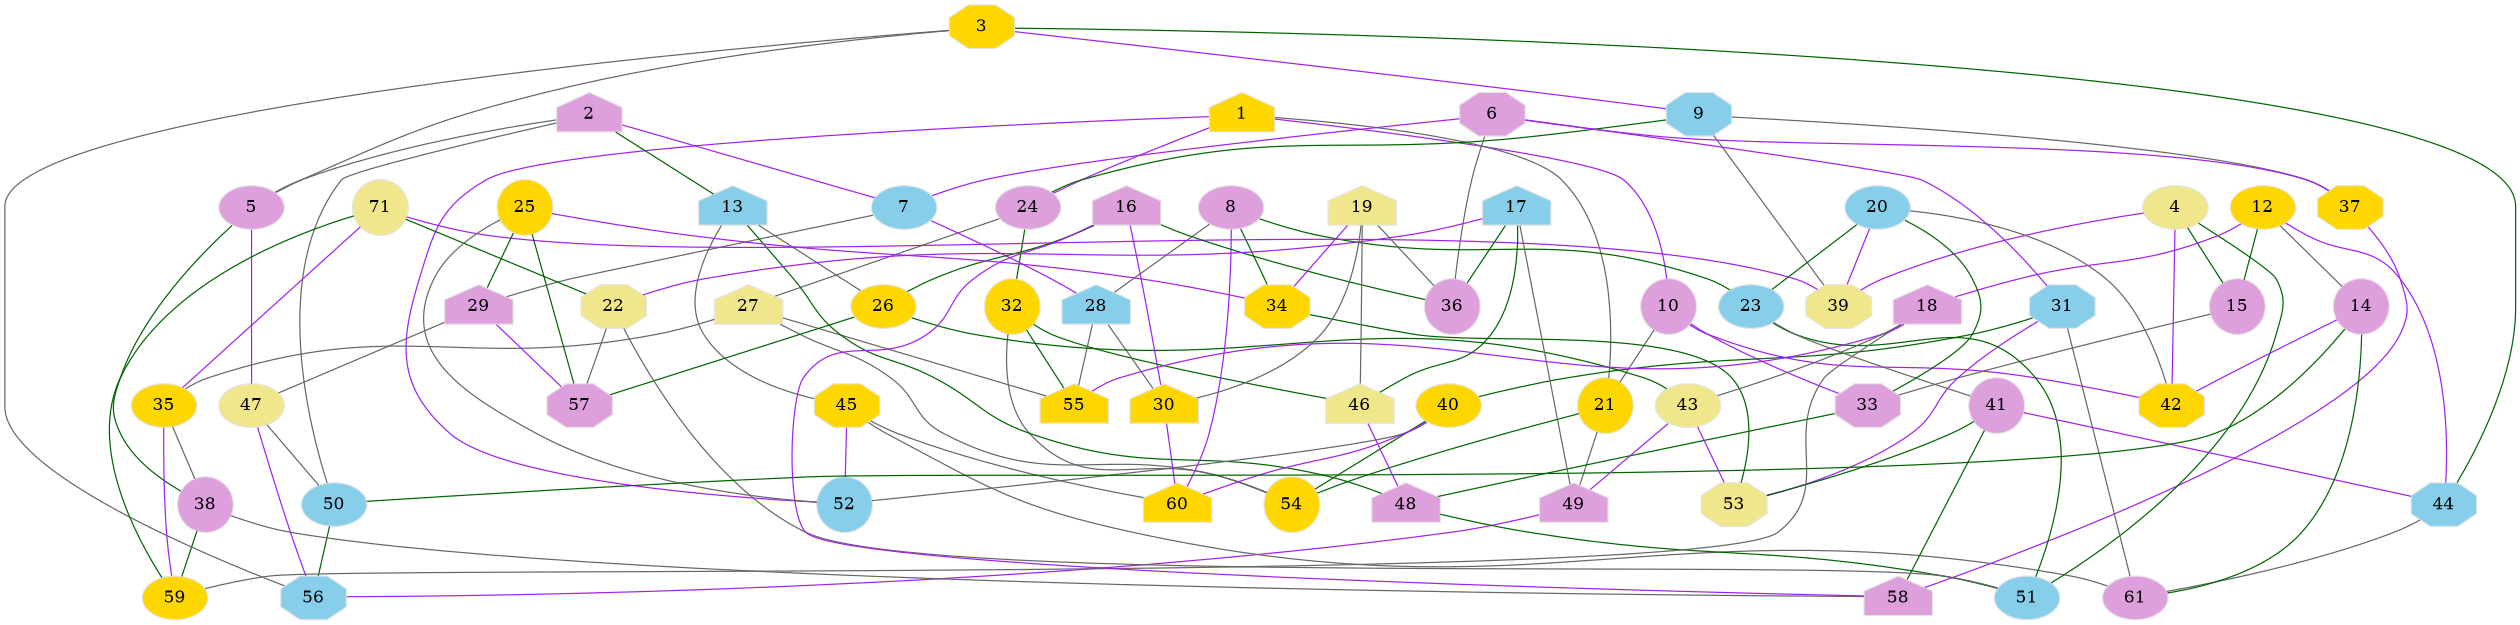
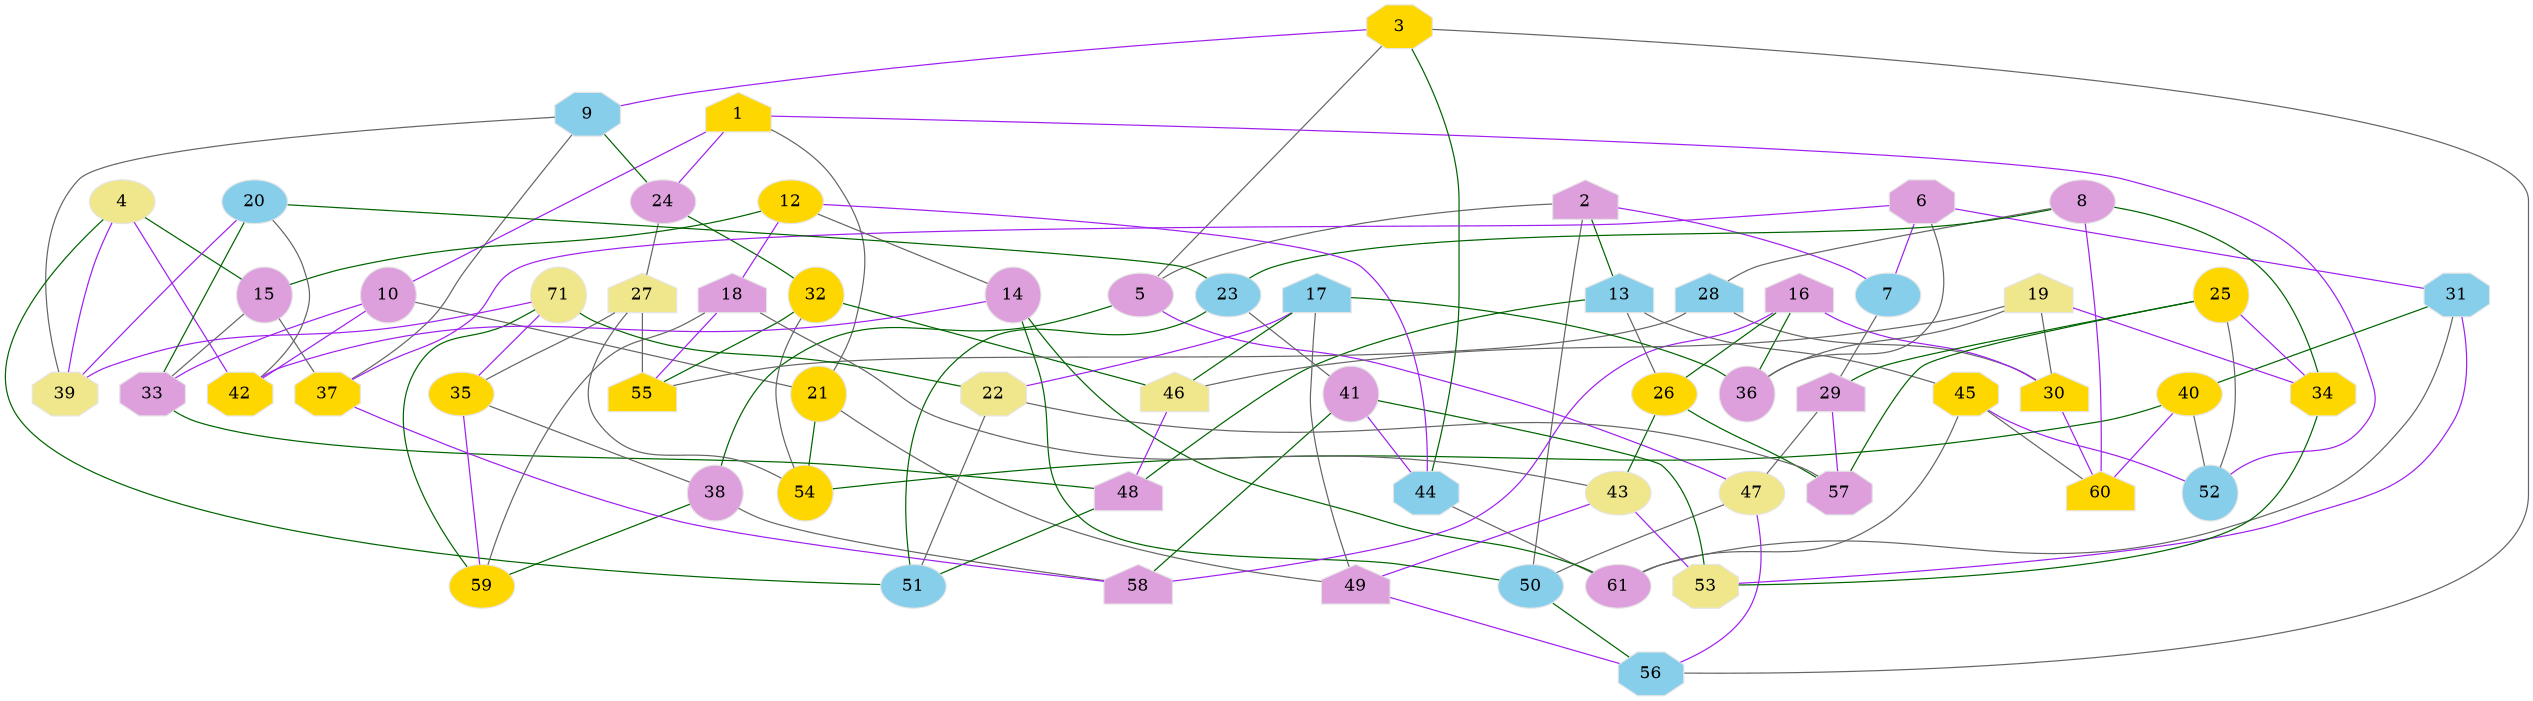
edge "7" -- "28": removed
edge "15" -- "37": added
